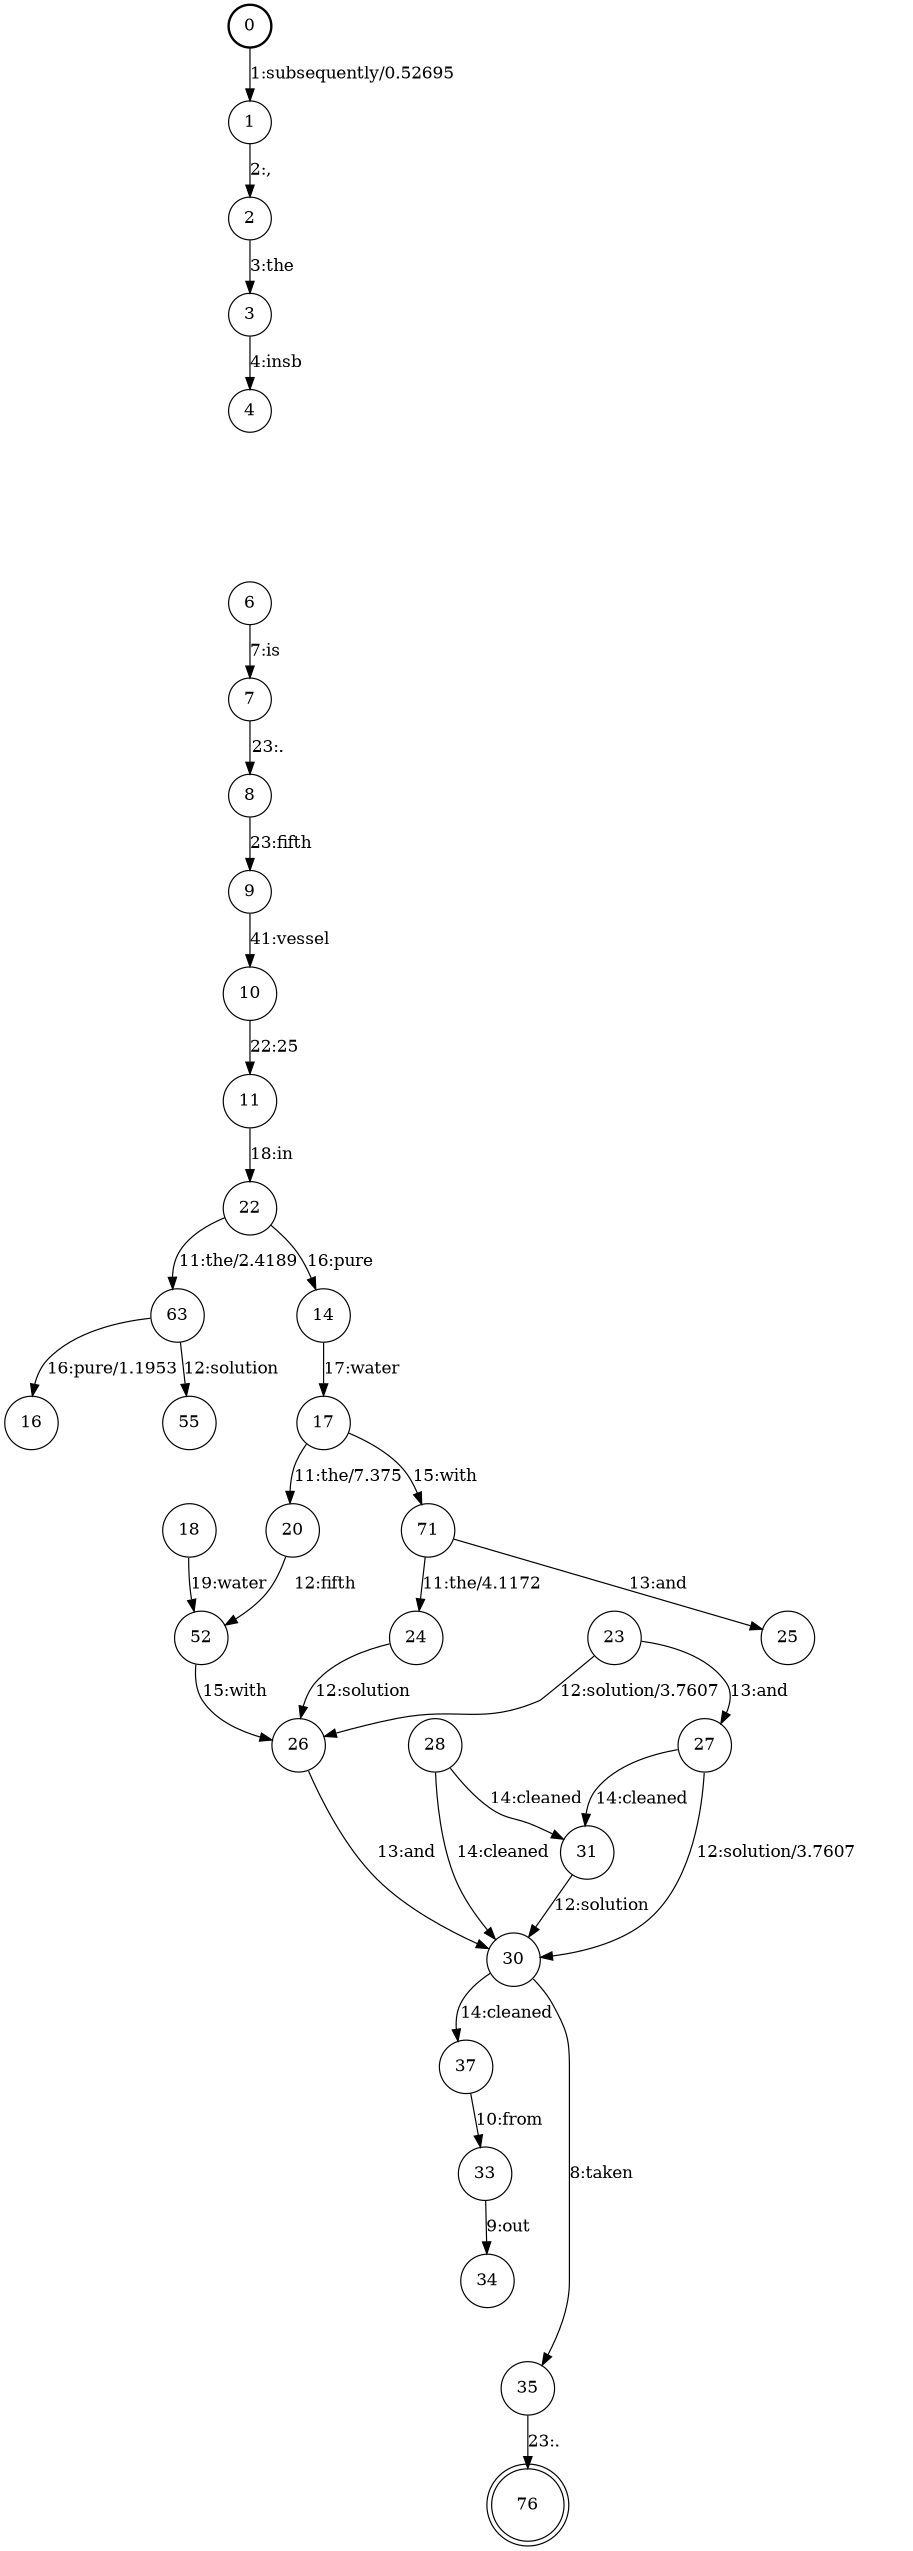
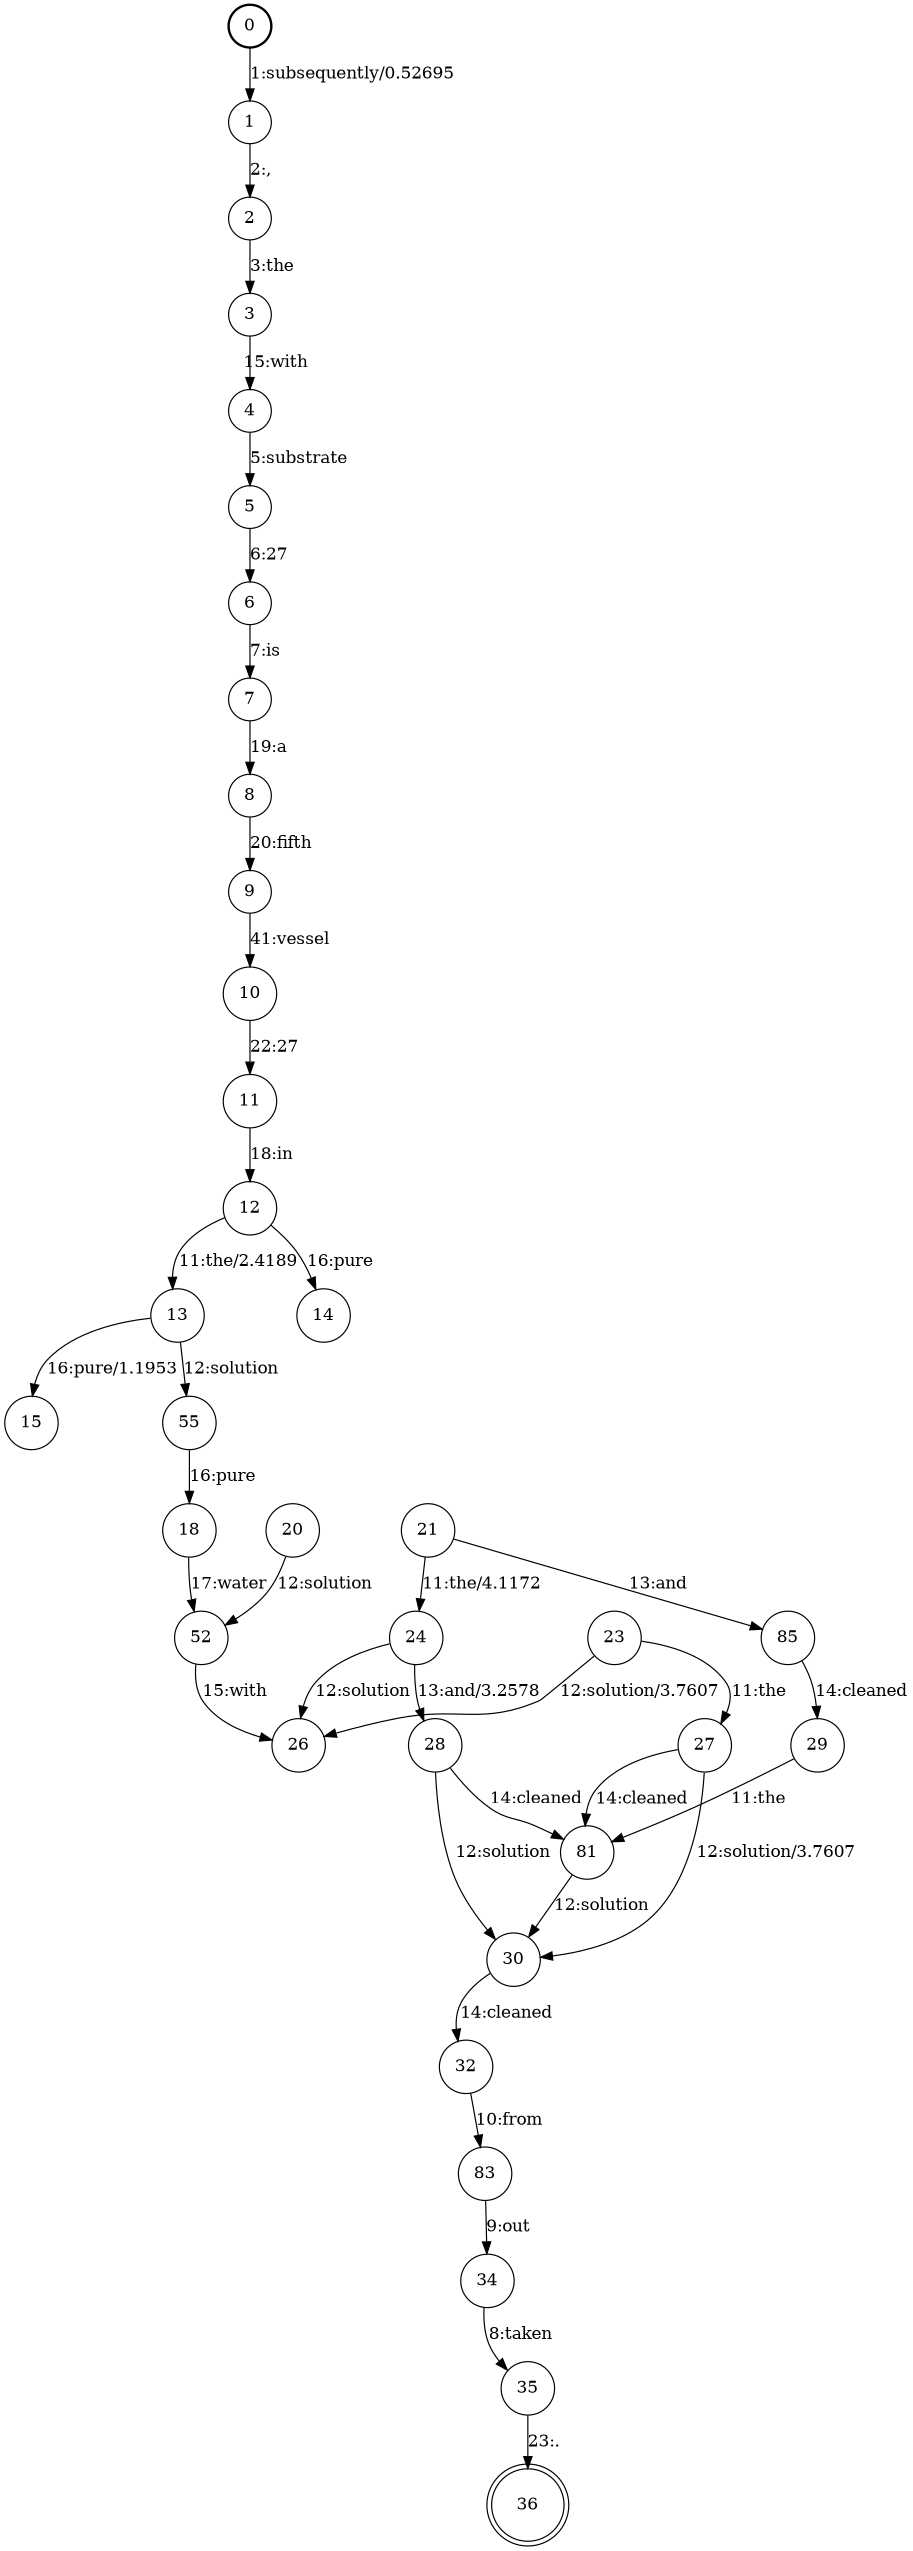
edge "3" -> "4": label "4:insb" -> "15:with"
node "5": added
edge "7" -> "8": label "23:." -> "19:a"
edge "8" -> "9": label "23:fifth" -> "20:fifth"
edge "10" -> "11": label "22:25" -> "22:27"
node "22": label "22" -> "12"
node "63": label "63" -> "13"
node "16": label "16" -> "15"
node "17": removed
edge "55" -> "18": added, label "16:pure"
node "71": label "71" -> "21"
edge "18" -> "52": label "19:water" -> "17:water"
edge "20" -> "52": label "12:fifth" -> "12:solution"
node "25": label "25" -> "85"
edge "24" -> "28": added, label "13:and/3.2578"
edge "23" -> "27": label "13:and" -> "11:the"
node "29": added
edge "28" -> "30": label "14:cleaned" -> "12:solution"
node "31": label "31" -> "81"
edge "26" -> "30": removed, label "13:and"
node "37": label "37" -> "32"
edge "30" -> "35": now "34" -> "35"
node "33": label "33" -> "83"
node "76": label "76" -> "36"
